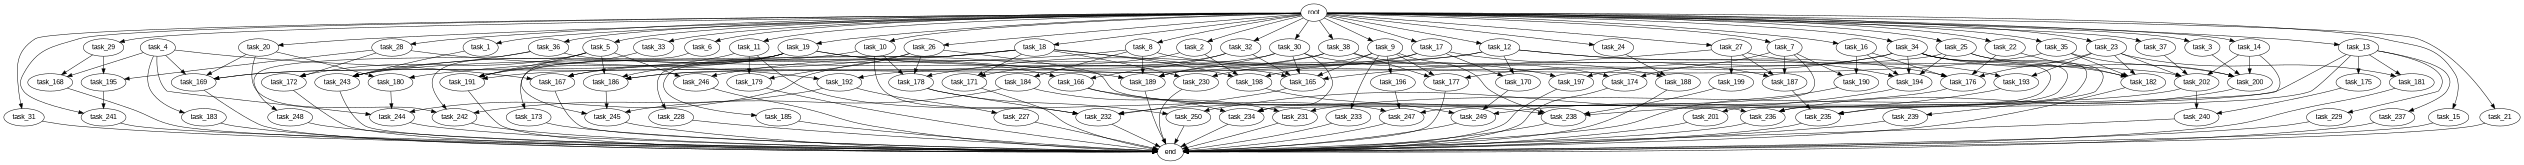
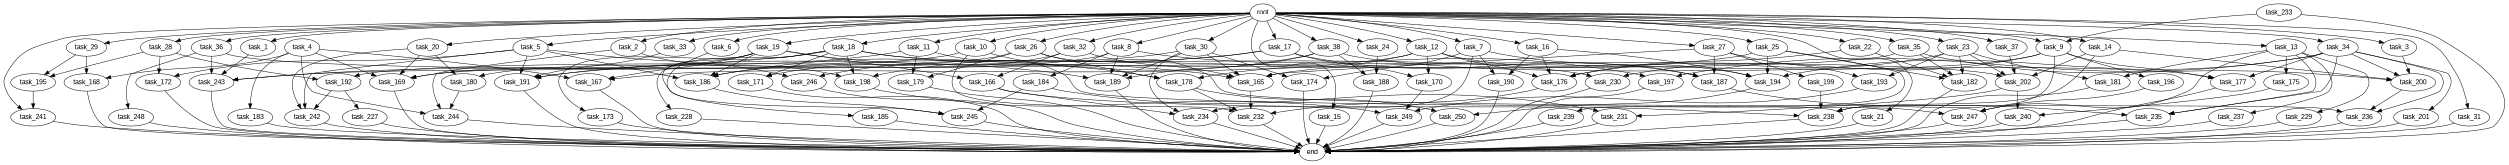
edge "task_9" -> "task_233": reversed
